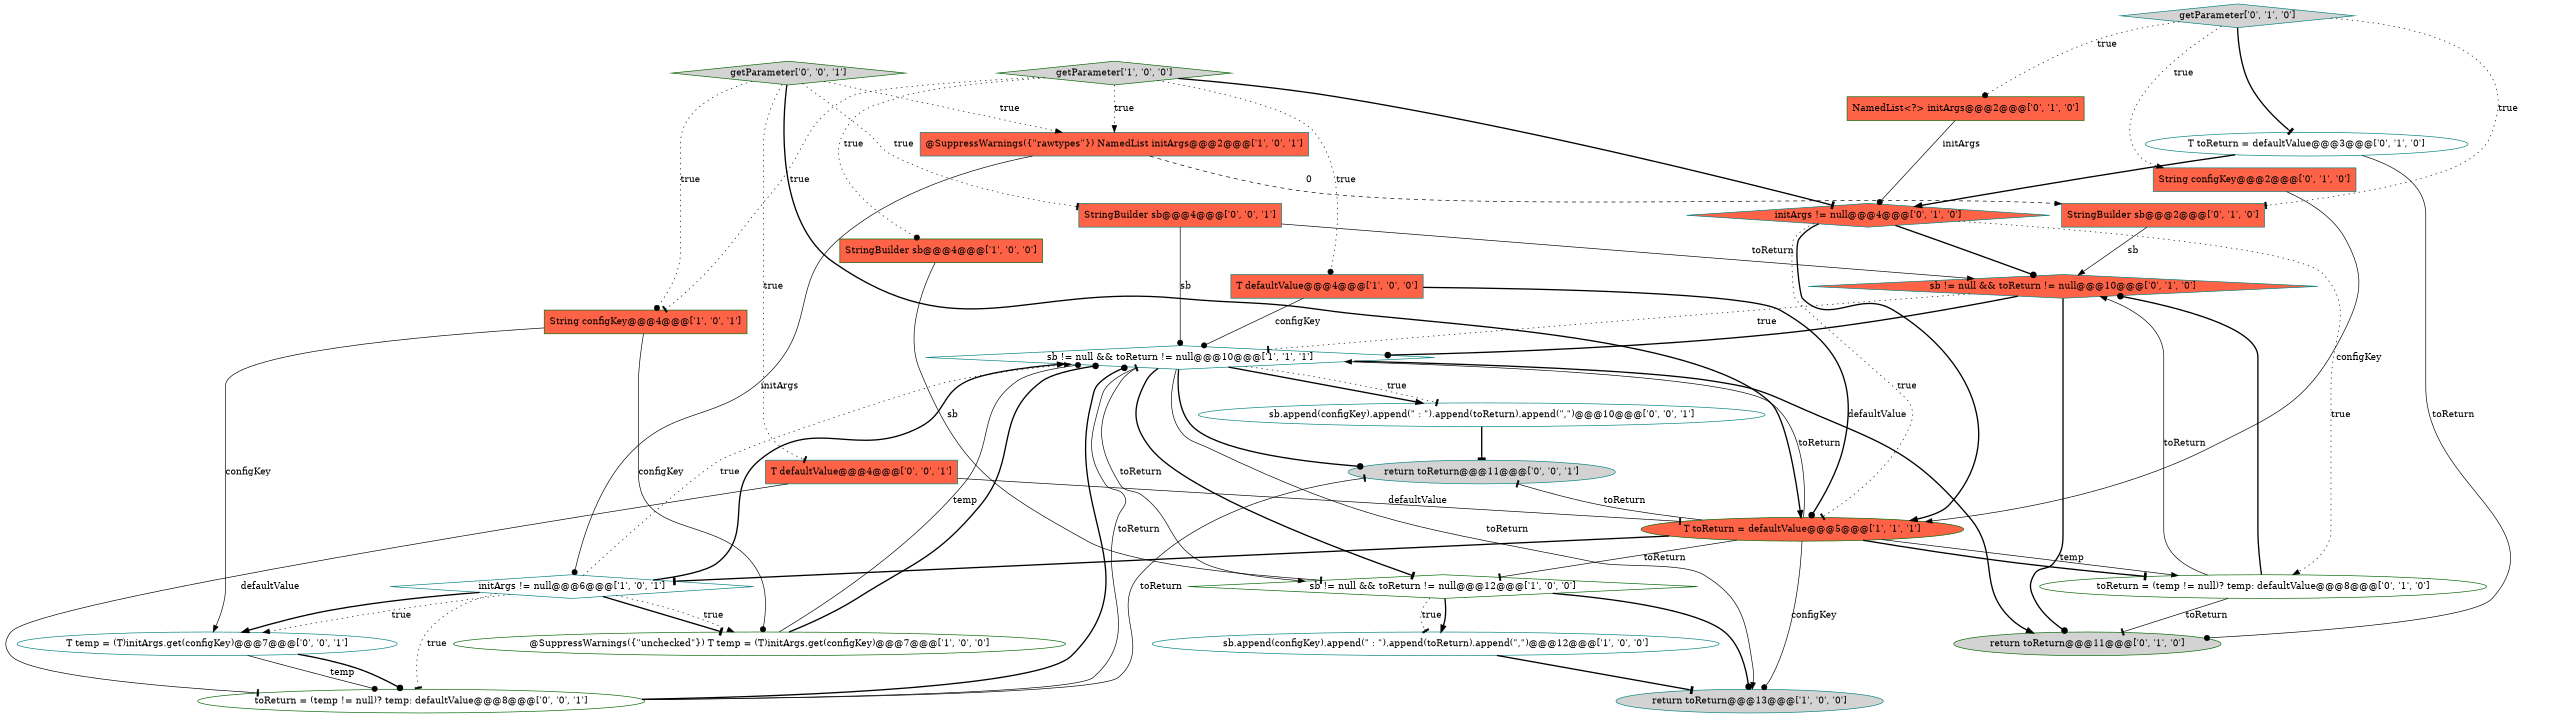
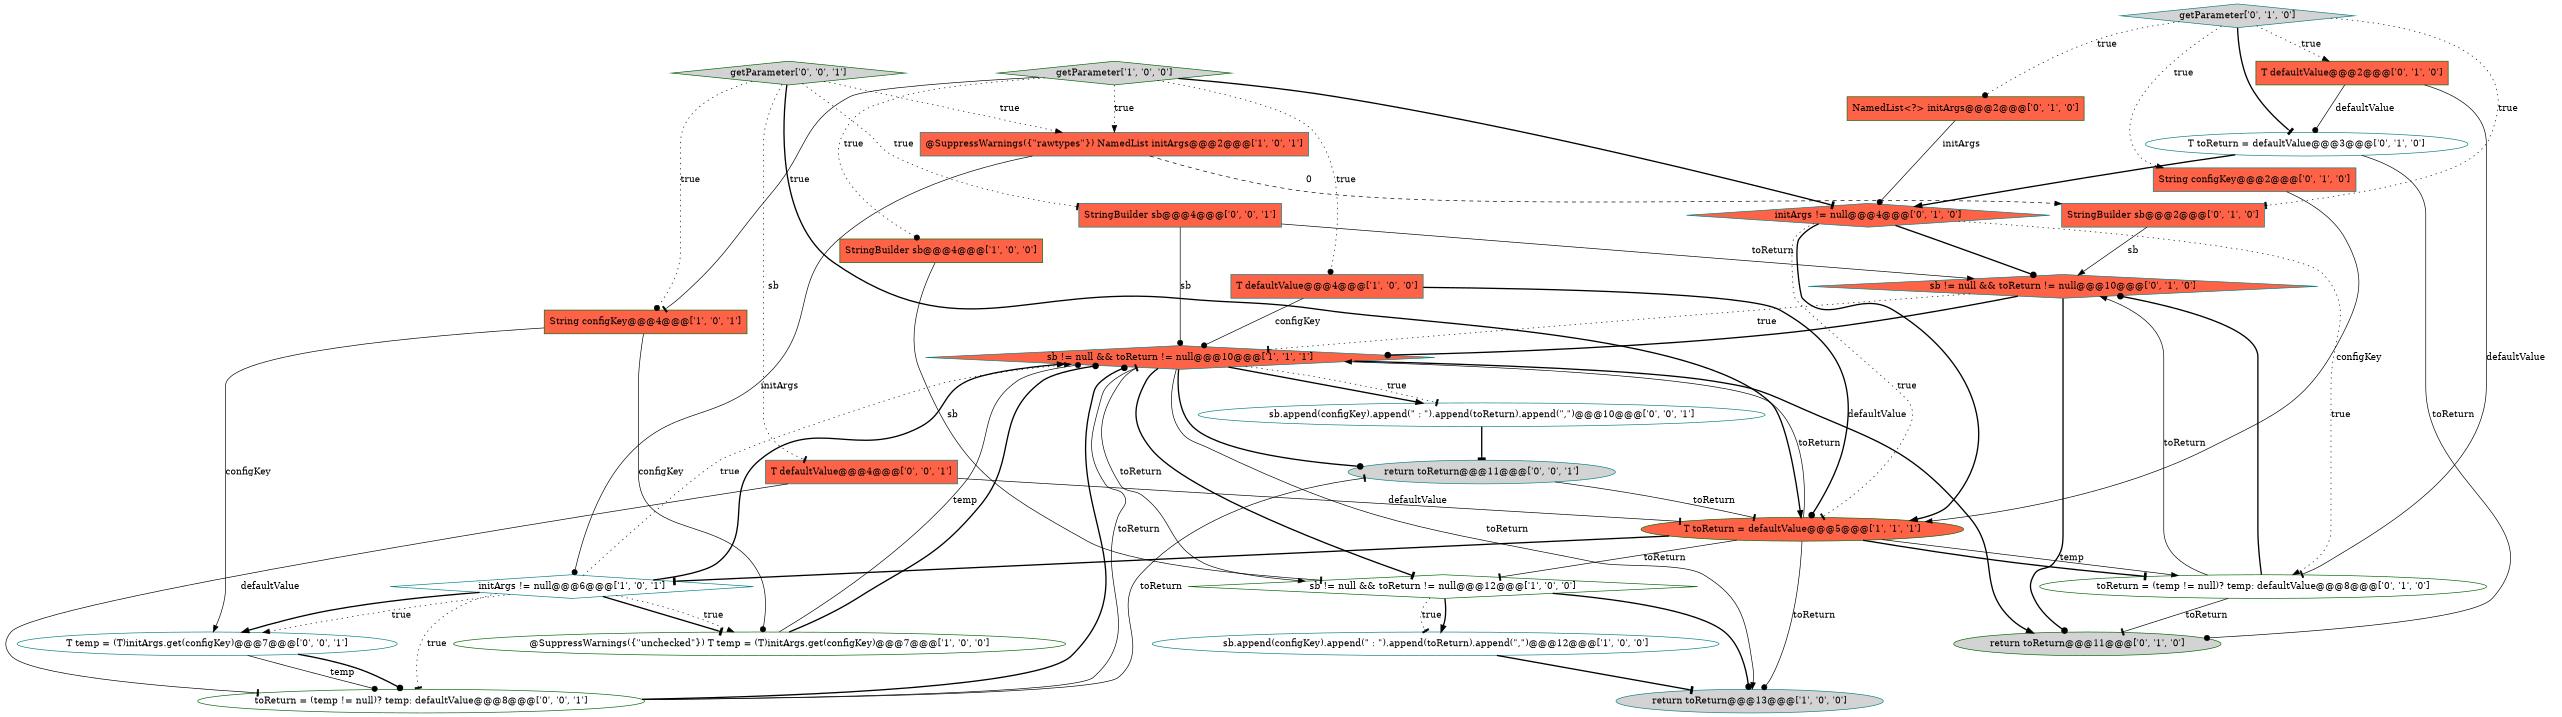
node "T defaultValue@@@2@@@['0', '1', '0']": added
edge "getParameter['1', '0', '0']" -> "String configKey@@@4@@@['1', '0', '1']": style dotted -> solid
edge "getParameter['0', '0', '1']" -> "T defaultValue@@@4@@@['0', '0', '1']": label "true" -> "sb"
node "sb != null && toReturn != null@@@10@@@['1', '1', '1']": fillcolor white -> tomato
edge "T toReturn = defaultValue@@@5@@@['1', '1', '1']" -> "return toReturn@@@11@@@['0', '0', '1']": reversed
edge "T toReturn = defaultValue@@@5@@@['1', '1', '1']" -> "return toReturn@@@13@@@['1', '0', '0']": label "configKey" -> "toReturn"
